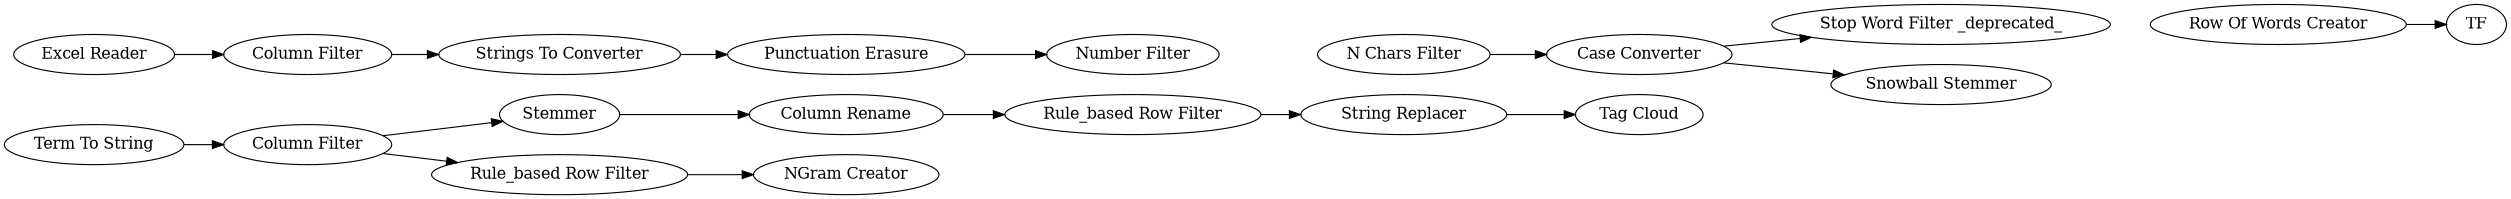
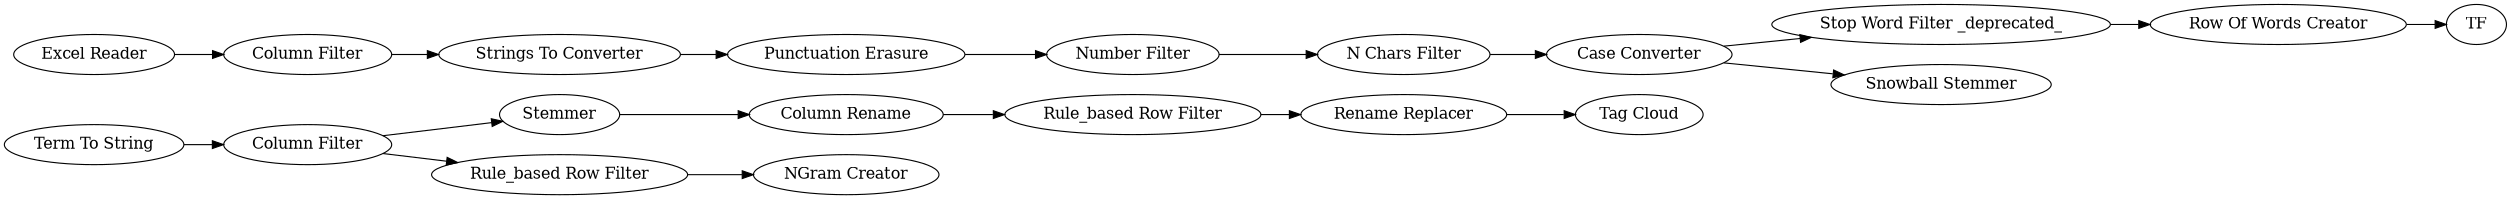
edge "Stop Word Filter _deprecated_" -> "Row Of Words Creator": added
edge "Number Filter" -> "N Chars Filter": added
node "String Replacer": label "String Replacer" -> "Rename Replacer"
